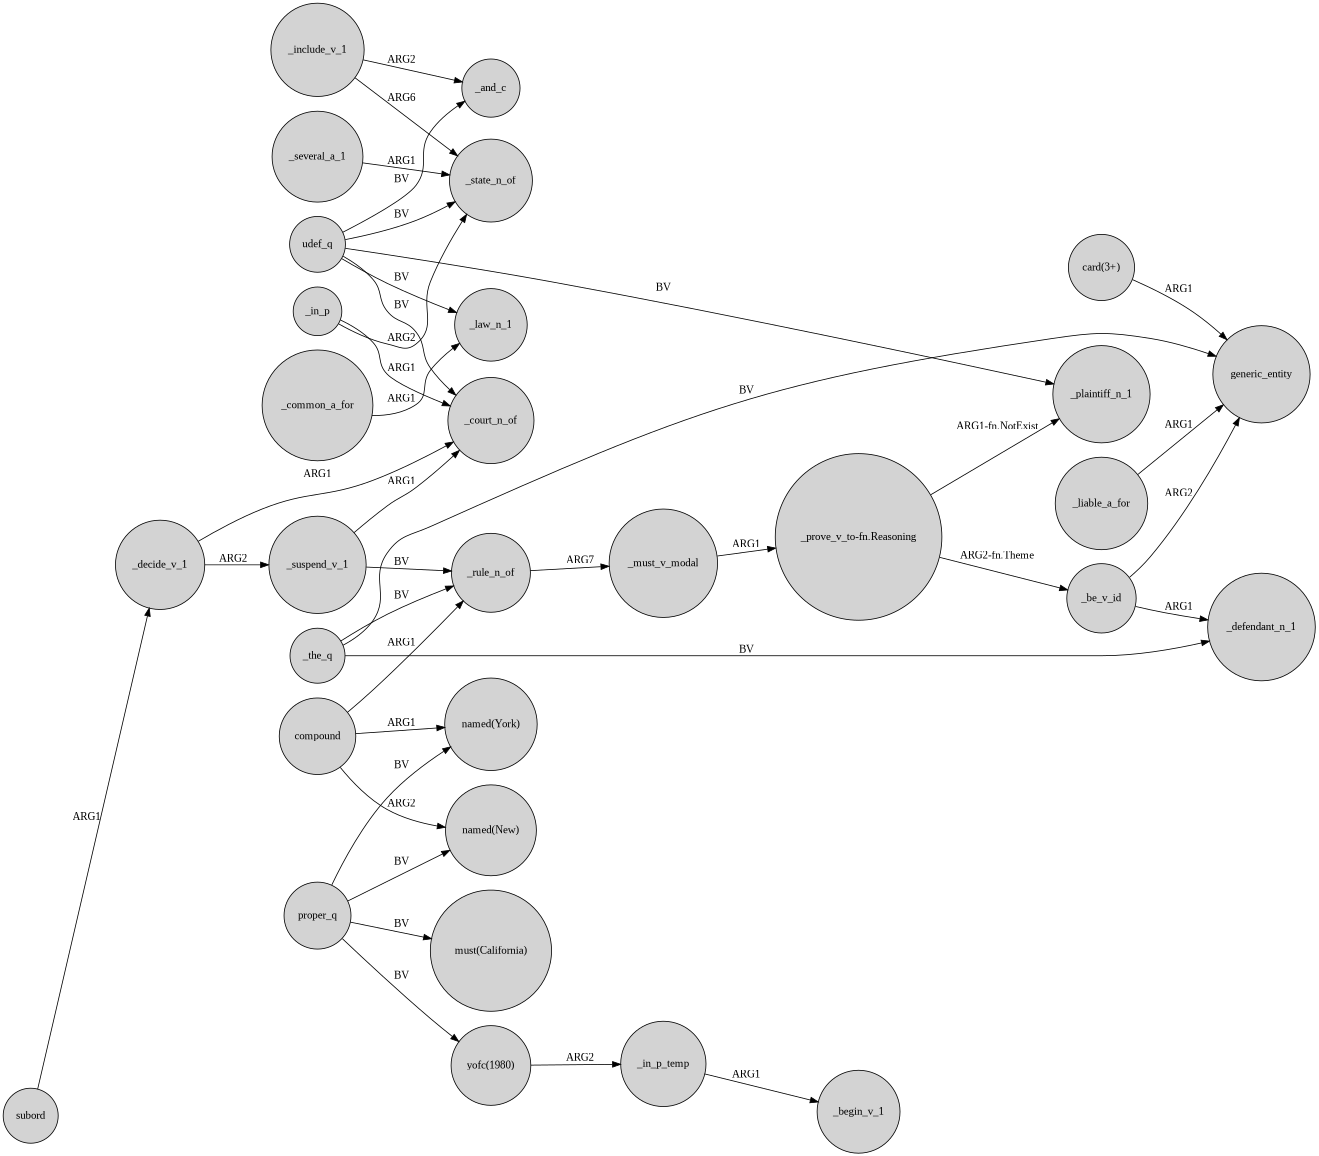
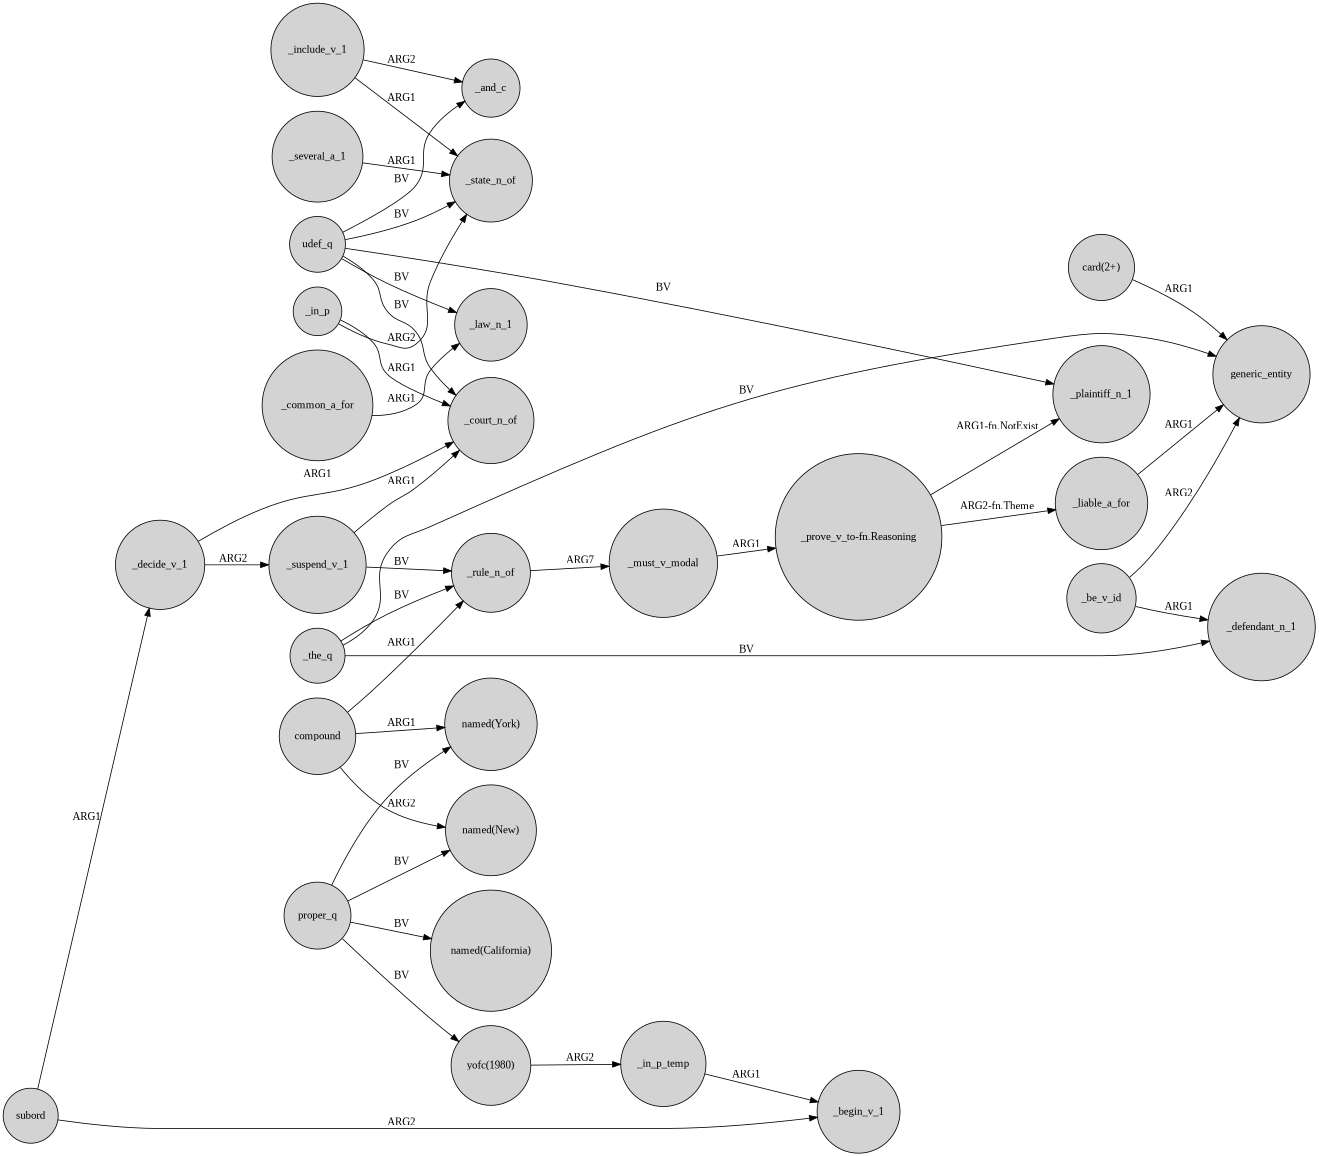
edge "_include_v_1" -> "_state_n_of": label "ARG6" -> "ARG1"
node "card(3+)": label "card(3+)" -> "card(2+)"
edge "_prove_v_to-fn.Reasoning" -> "_be_v_id": now "_prove_v_to-fn.Reasoning" -> "_liable_a_for"
node "must(California)": label "must(California)" -> "named(California)"
edge "subord" -> "_begin_v_1": added, label "ARG2"
